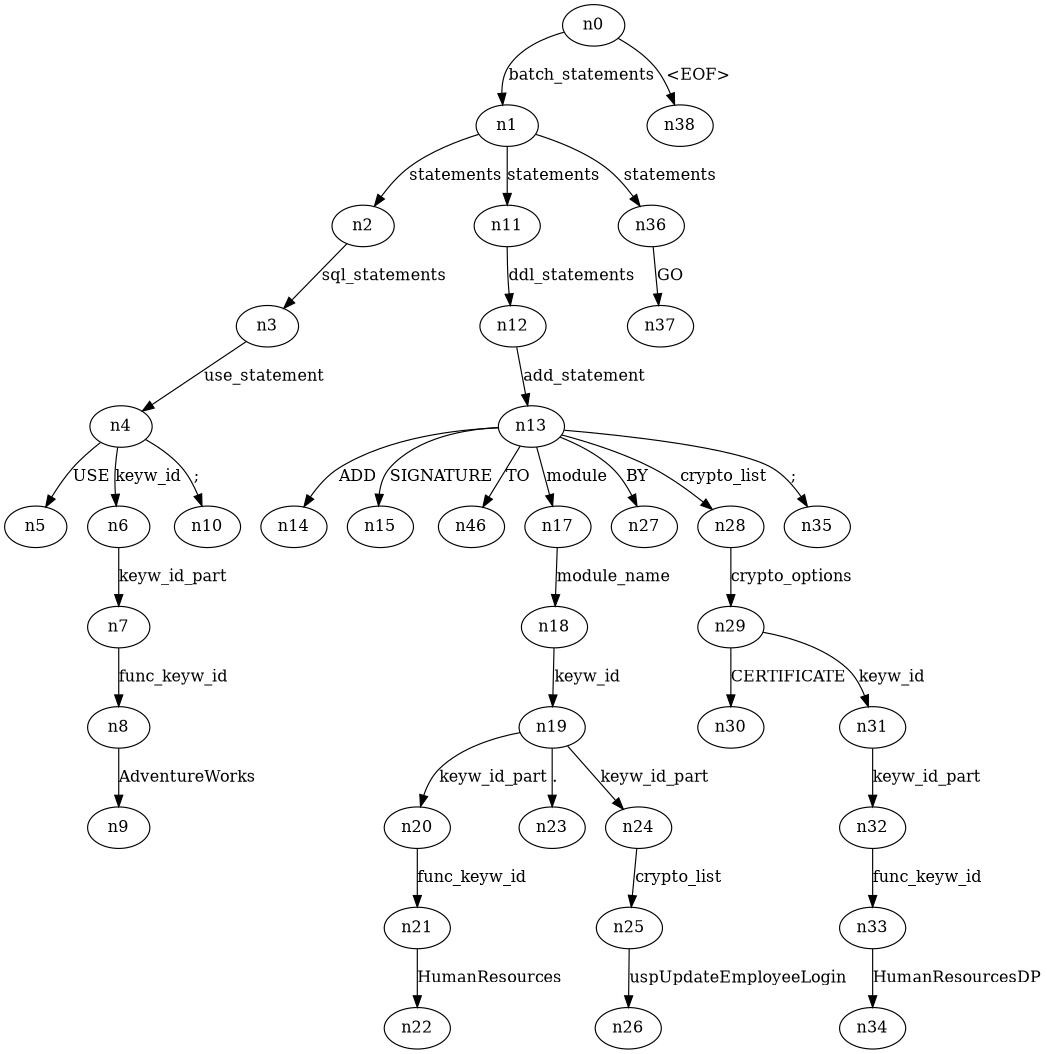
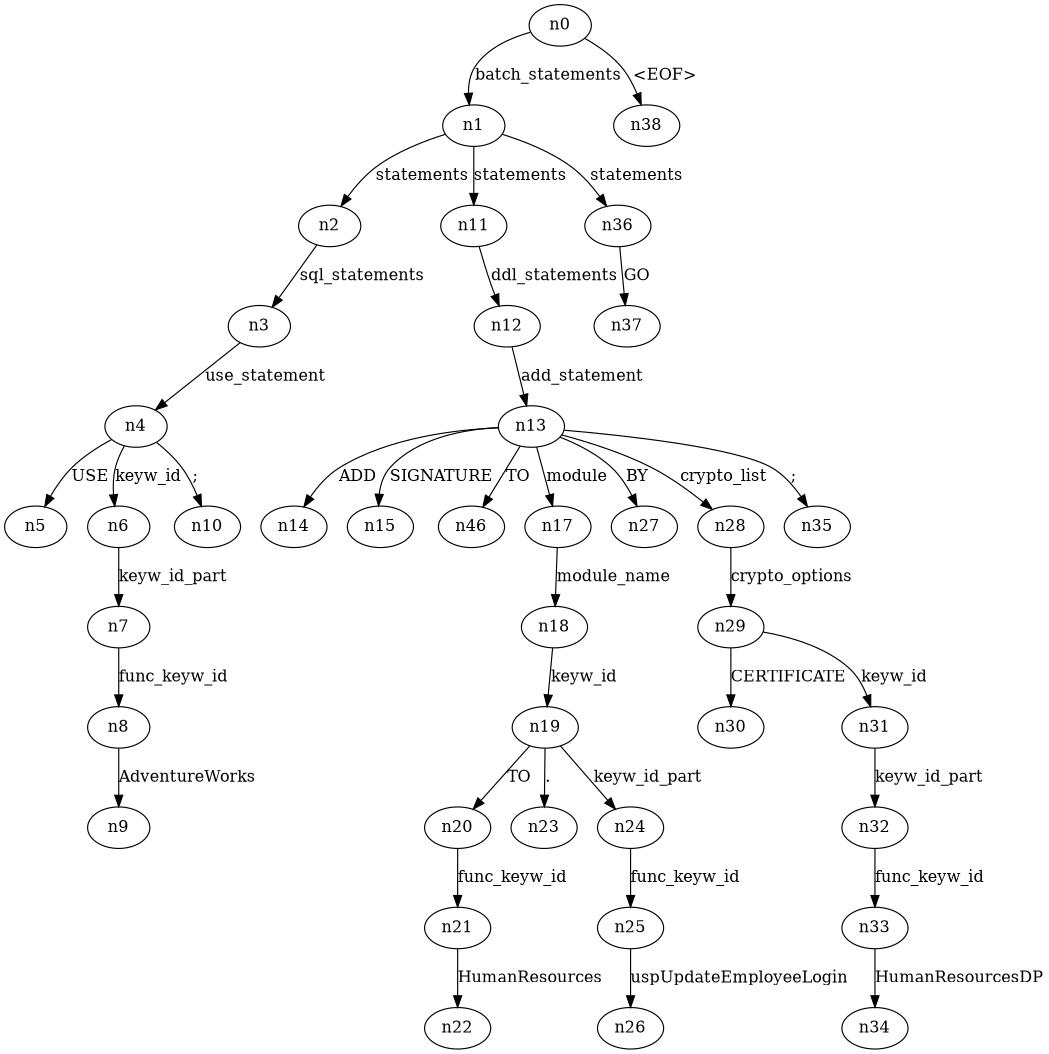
edge "n19" -> "n20": label "keyw_id_part" -> "TO"
edge "n24" -> "n25": label "crypto_list" -> "func_keyw_id"
